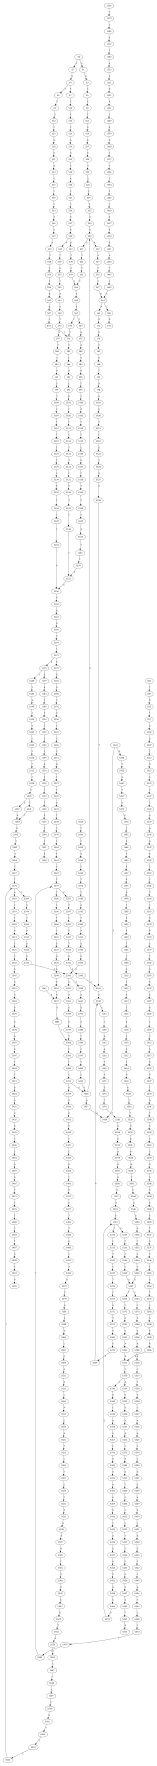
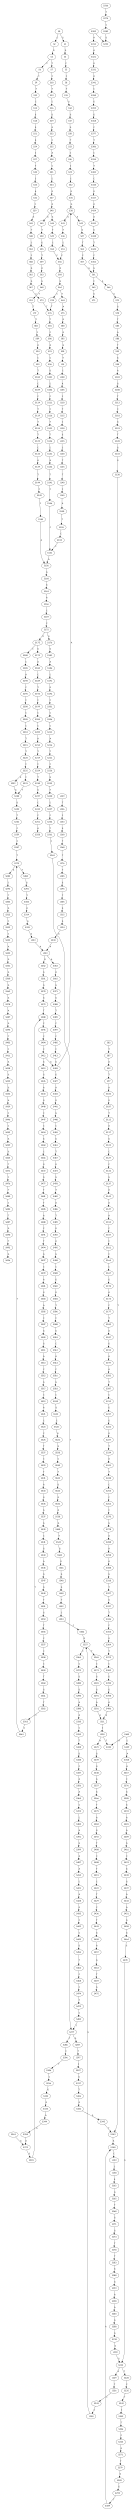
edge "S292" -> "S302": reversed
edge "S441" -> "S434": reversed
edge "S330" -> "S340": reversed
